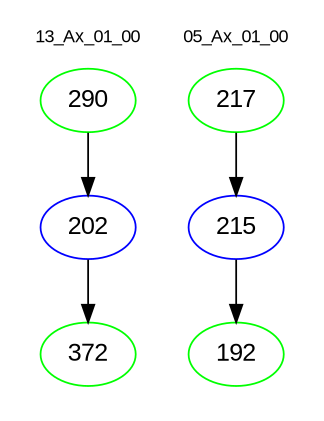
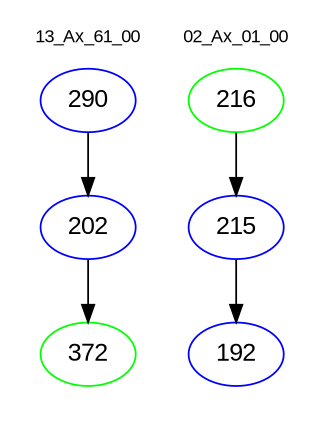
cluster "13_Ax_01_00": label "13_Ax_01_00" -> "13_Ax_61_00"
cluster "05_Ax_01_00": label "05_Ax_01_00" -> "02_Ax_01_00"
node "290": color green -> blue
node "217": label "217" -> "216"
node "192": color green -> blue
